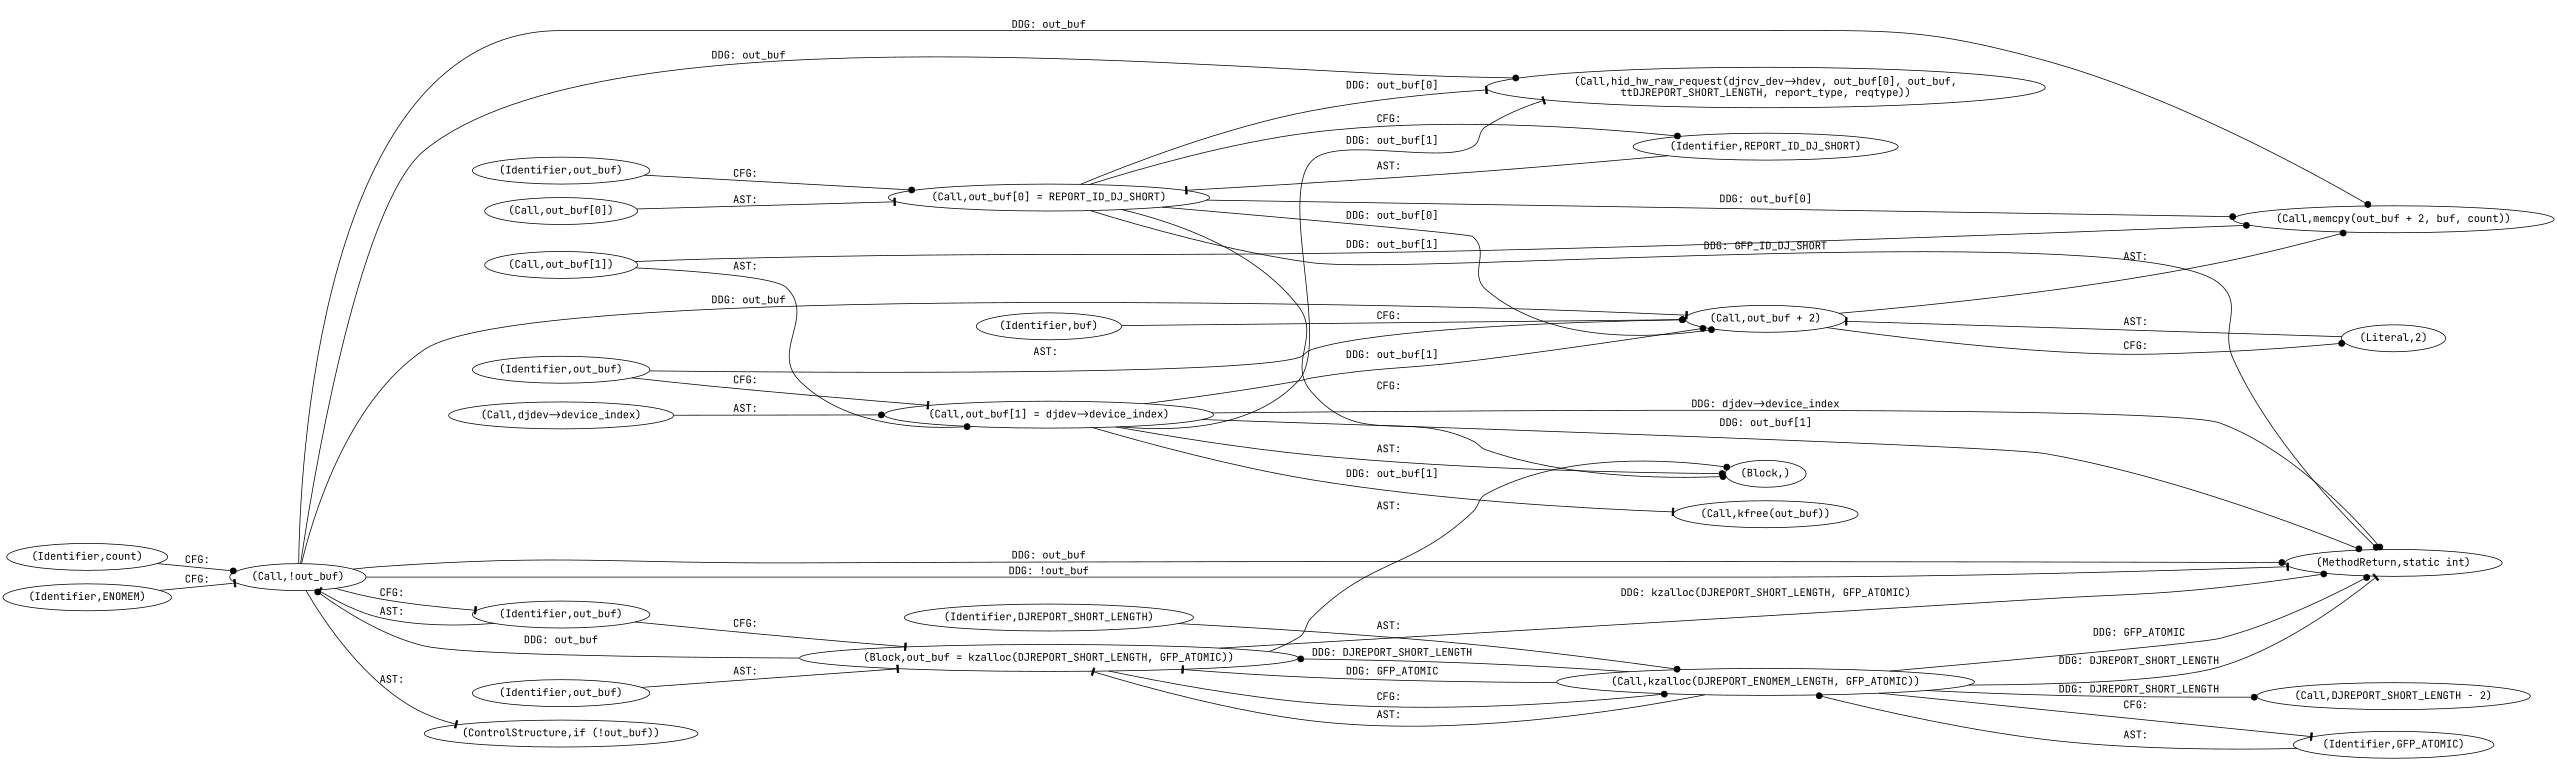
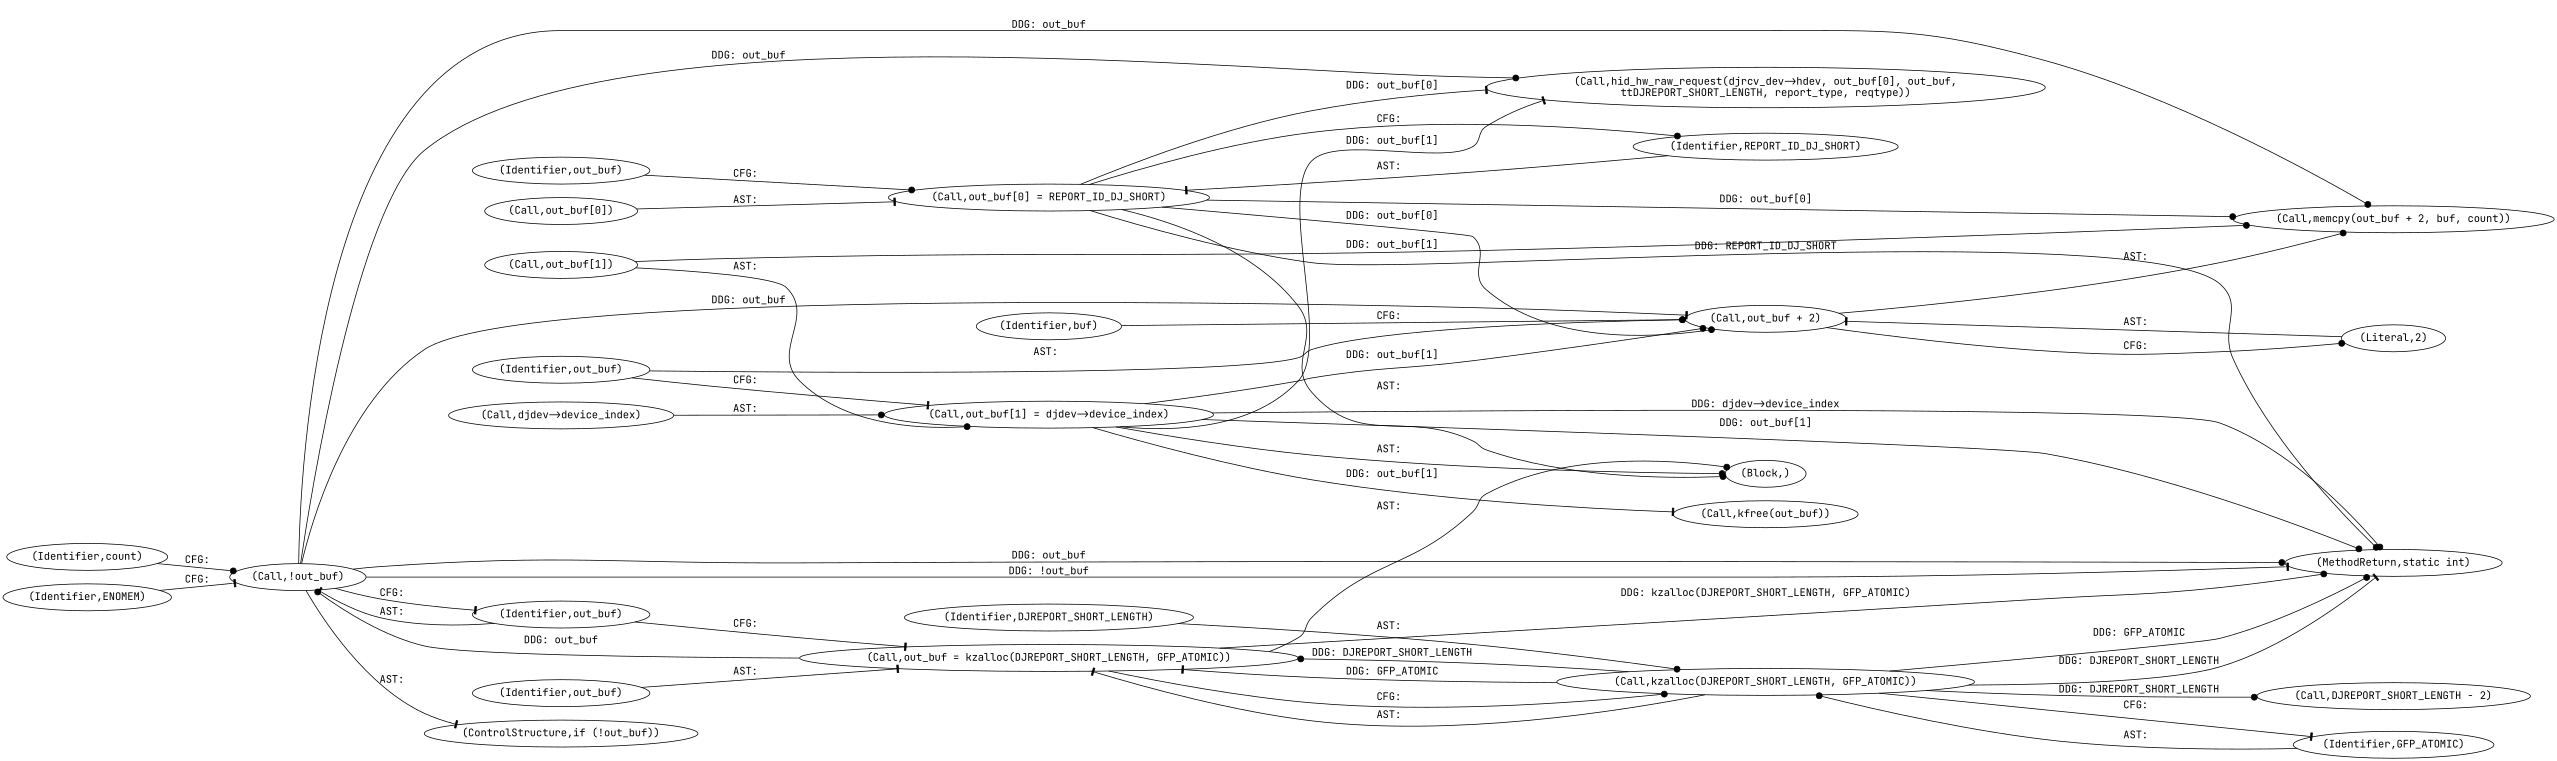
edge "(Call,out_buf[0] = REPORT_ID_DJ_SHORT)" -> "(MethodReturn,static int)": label "DDG: GFP_ID_DJ_SHORT" -> "DDG: REPORT_ID_DJ_SHORT"
edge "(Call,out_buf[0] = REPORT_ID_DJ_SHORT)" -> "(Block,)": label "CFG: " -> "AST: "
node "(Block,out_buf = kzalloc(DJREPORT_SHORT_LENGTH, GFP_ATOMIC))": label "(Block,out_buf = kzalloc(DJREPORT_SHORT_LENGTH, GFP_ATOMIC))" -> "(Call,out_buf = kzalloc(DJREPORT_SHORT_LENGTH, GFP_ATOMIC))"
node "(Call,kzalloc(DJREPORT_ENOMEM_LENGTH, GFP_ATOMIC))": label "(Call,kzalloc(DJREPORT_ENOMEM_LENGTH, GFP_ATOMIC))" -> "(Call,kzalloc(DJREPORT_SHORT_LENGTH, GFP_ATOMIC))"
